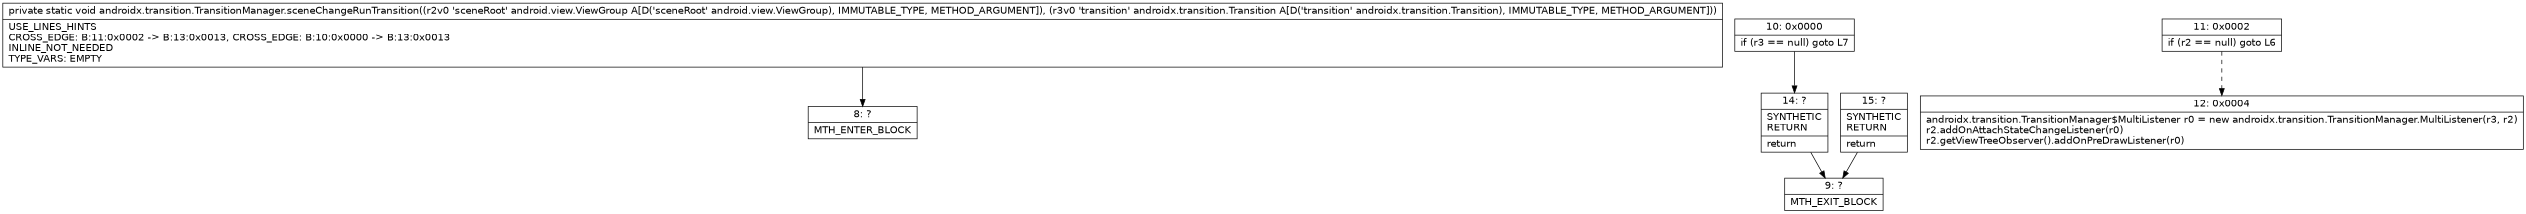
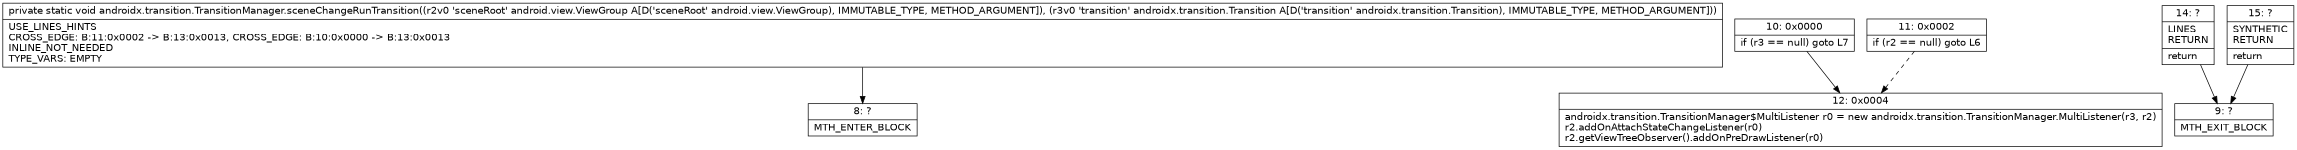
edge "10: 0x0000" -> "14: ?": now "10: 0x0000" -> "12: 0x0004"
node "14: ?": text "SYNTHETIC" -> "LINES"
